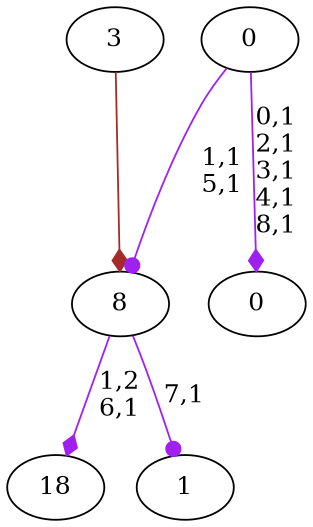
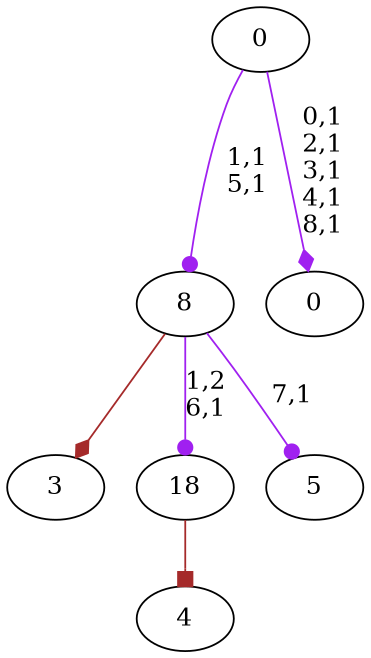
edge "3" -> "8": reversed
edge "8" -> "18": arrowhead diamond -> dot
node "1": label "1" -> "5"
node "4": added
